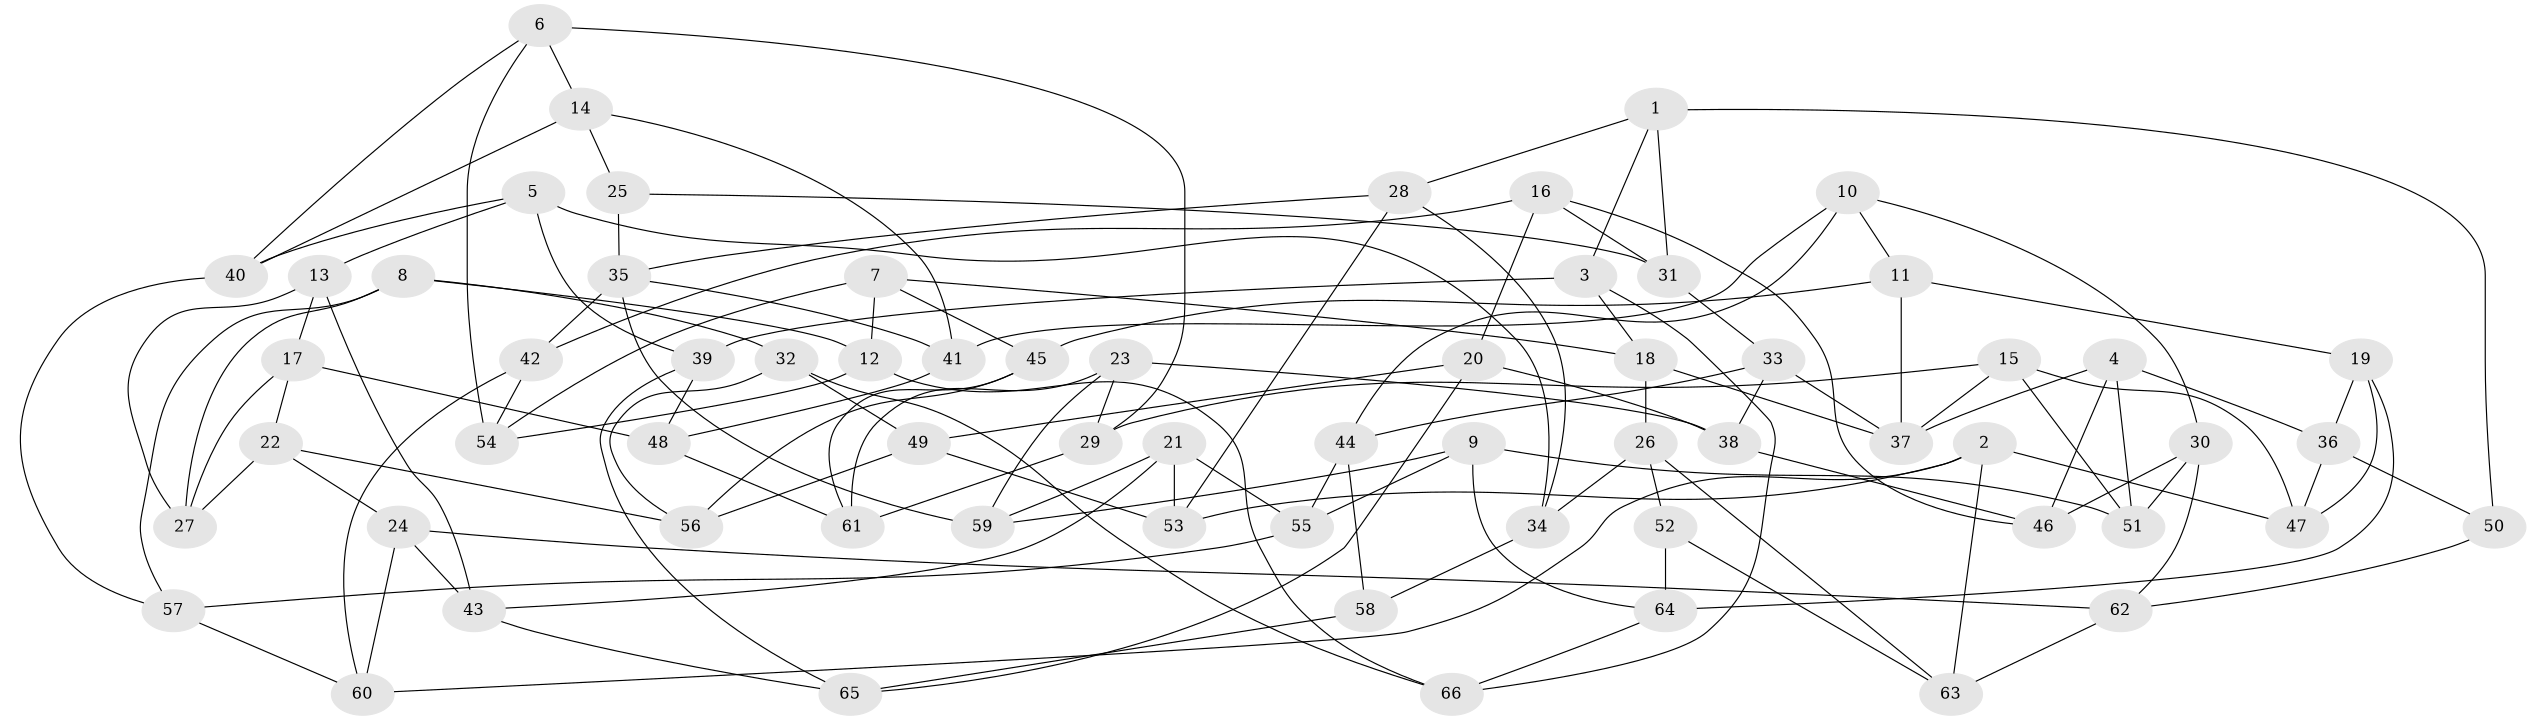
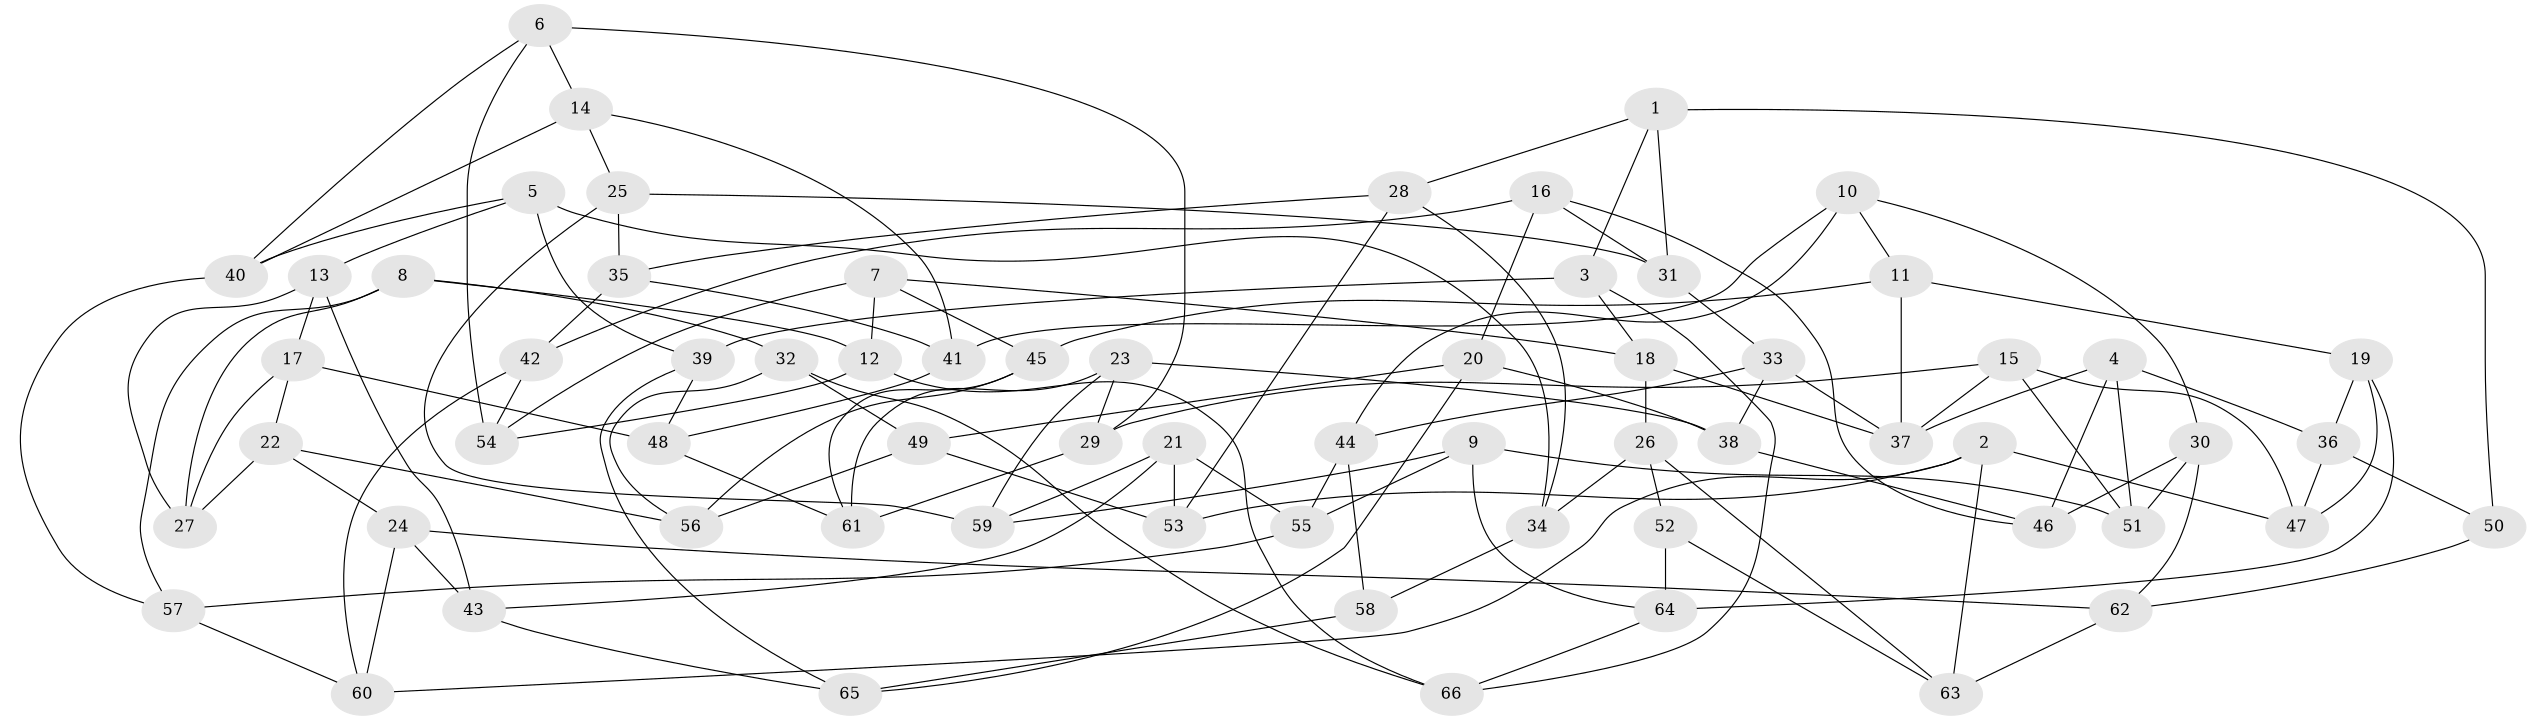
edge "35" -- "59": now "25" -- "59"
